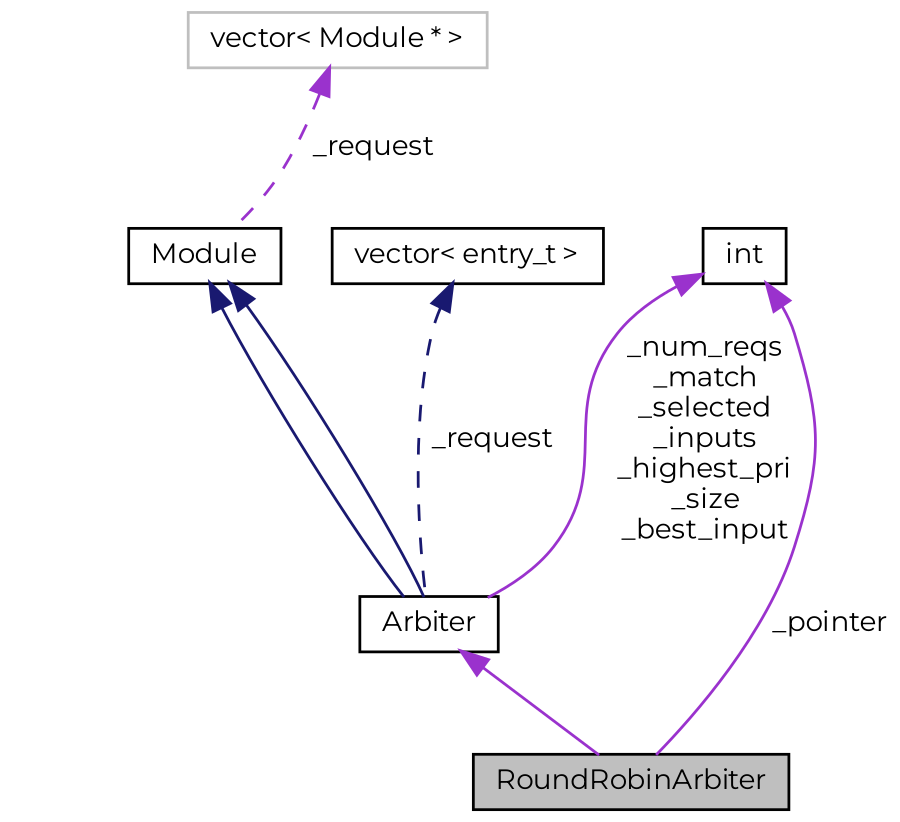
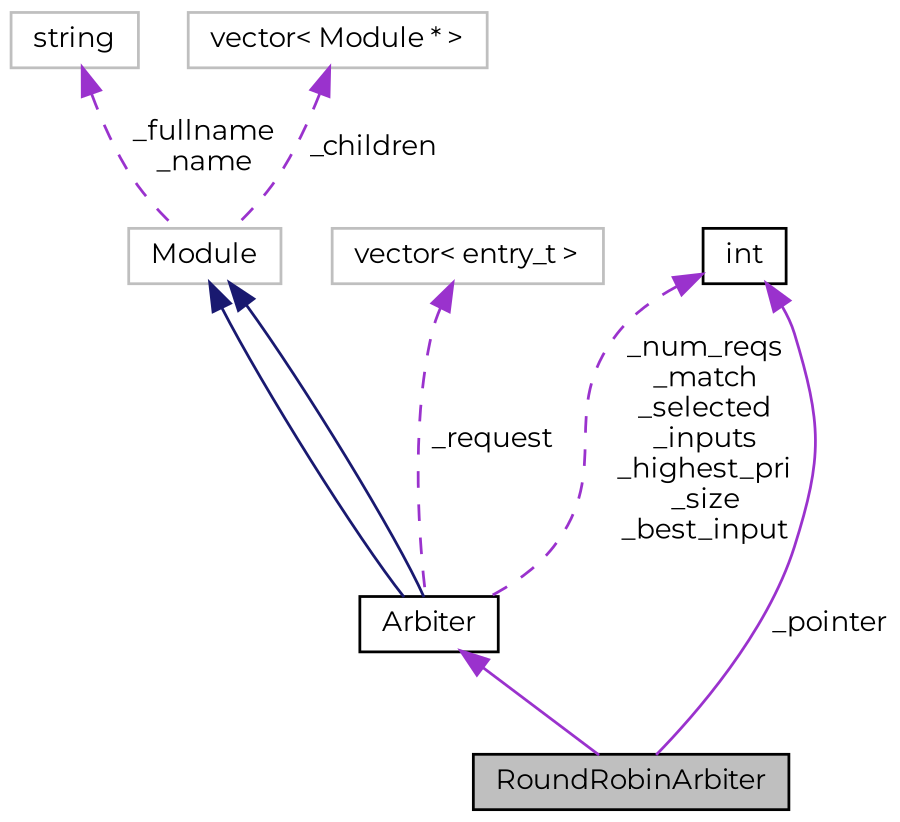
node "string": added
edge "Module" -> "vector< Module * >": label "_request" -> "_children"
node "Module": color black -> grey75
node "vector< entry_t >": color black -> grey75
edge "Arbiter" -> "int": style solid -> dashed
edge "Arbiter" -> "vector< entry_t >": color midnightblue -> darkorchid3
